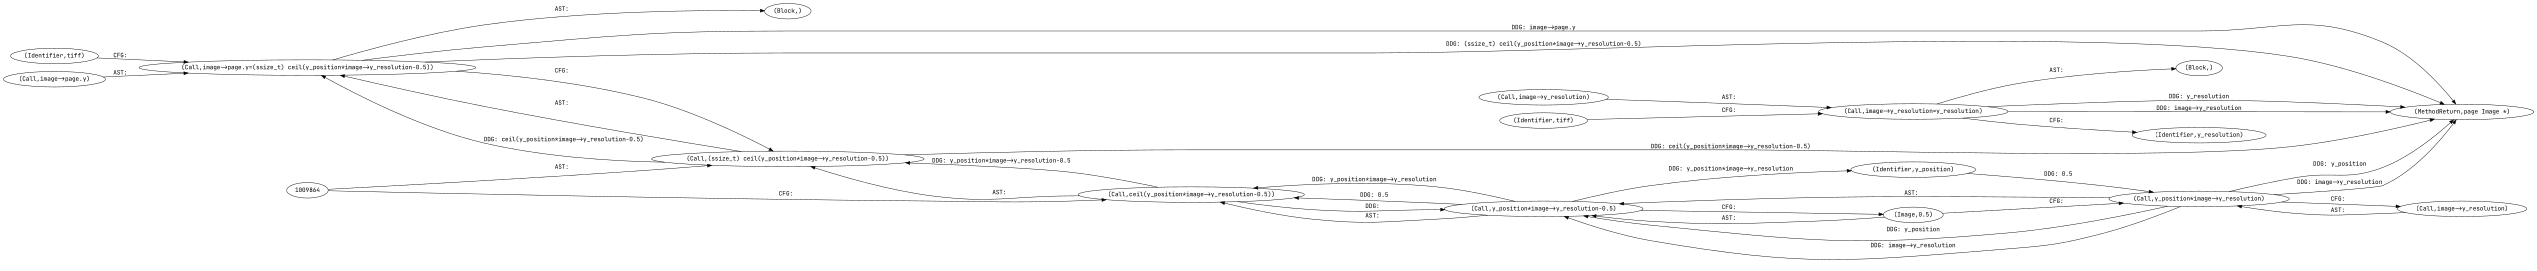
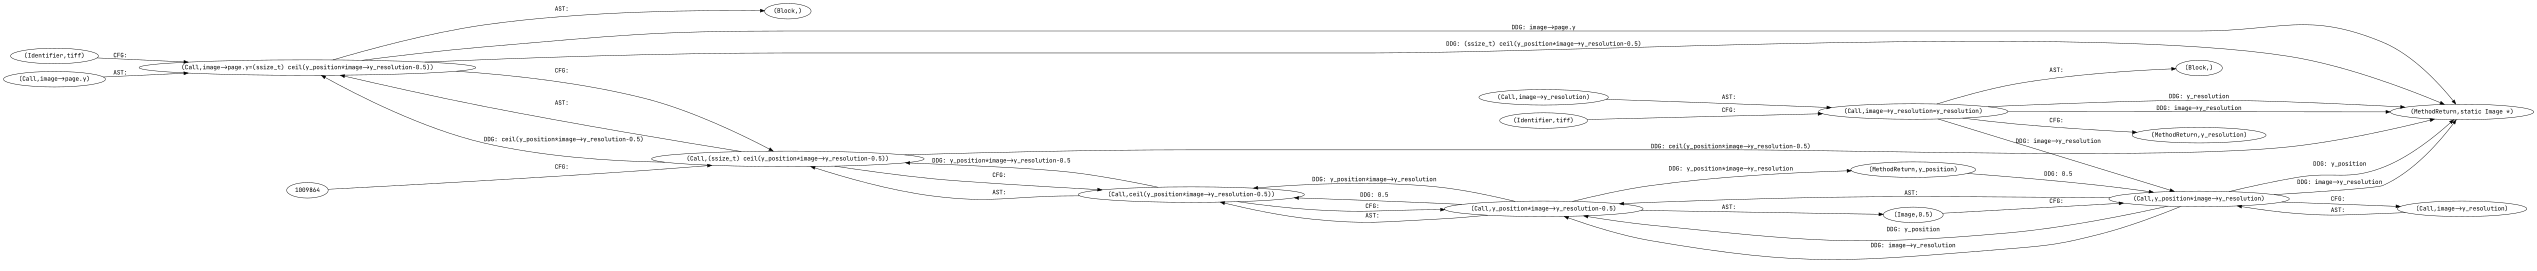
node "(MethodReturn,page Image *)": label "(MethodReturn,page Image *)" -> "(MethodReturn,static Image *)"
node "(Identifier,y_resolution)": label "(Identifier,y_resolution)" -> "(MethodReturn,y_resolution)"
edge "(Call,image->y_resolution=y_resolution)" -> "(Call,y_position*image->y_resolution)": added, label "DDG: image->y_resolution"
edge "1009864" -> "(Call,(ssize_t) ceil(y_position*image->y_resolution-0.5))": label "AST: " -> "CFG: "
node "(Identifier,y_position)": label "(Identifier,y_position)" -> "(MethodReturn,y_position)"
edge "1009864" -> "(Call,ceil(y_position*image->y_resolution-0.5))": now "(Call,(ssize_t) ceil(y_position*image->y_resolution-0.5))" -> "(Call,ceil(y_position*image->y_resolution-0.5))"
edge "(Call,ceil(y_position*image->y_resolution-0.5))" -> "(Call,y_position*image->y_resolution-0.5)": label "DDG: " -> "CFG: "
edge "(Call,y_position*image->y_resolution-0.5)" -> "(Image,0.5)": label "CFG: " -> "AST: "
edge "(Image,0.5)" -> "(Call,y_position*image->y_resolution-0.5)": removed, label "AST:"
